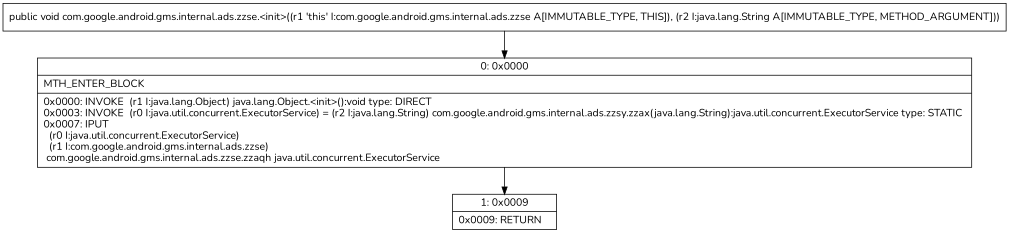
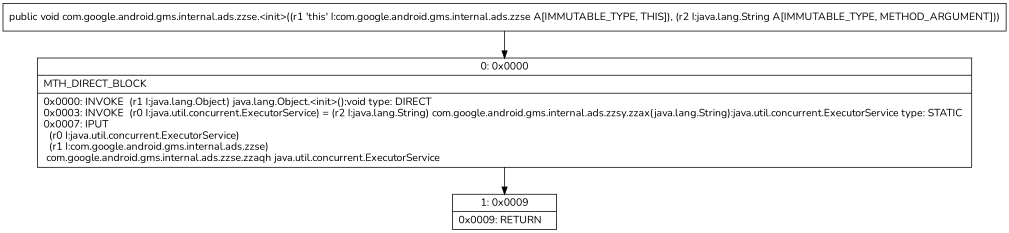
node "0: 0x0000": text "MTH_ENTER_BLOCK" -> "MTH_DIRECT_BLOCK"
